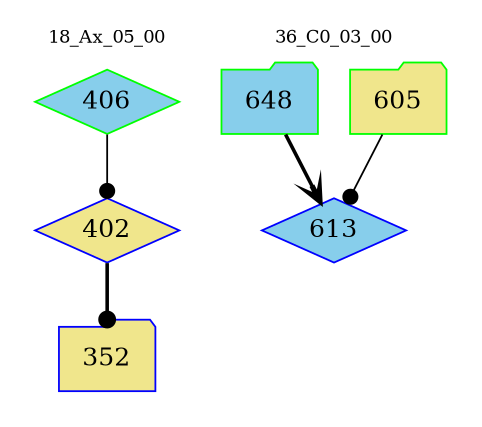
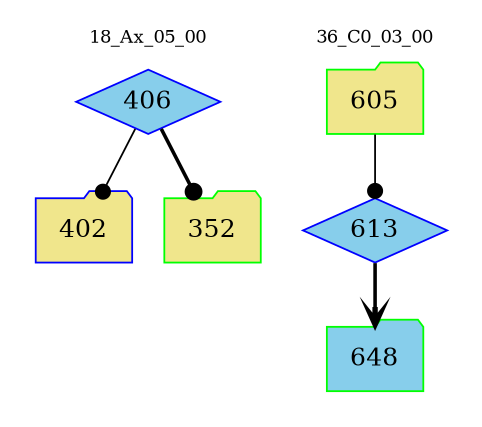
node "406": color green -> blue
edge "648" -> "613": reversed
node "402": shape diamond -> folder
edge "402" -> "352": now "406" -> "352"
node "352": color blue -> green
